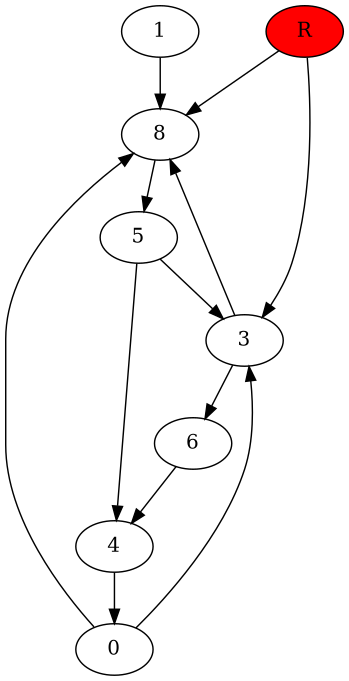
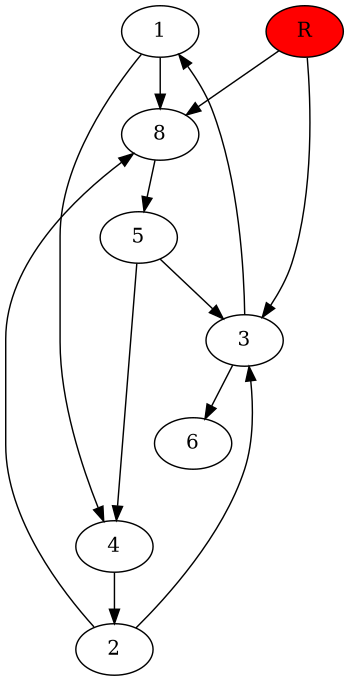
edge "3" -> "8": now "3" -> "1"
edge "6" -> "4": now "1" -> "4"
node "0": label "0" -> "2"
